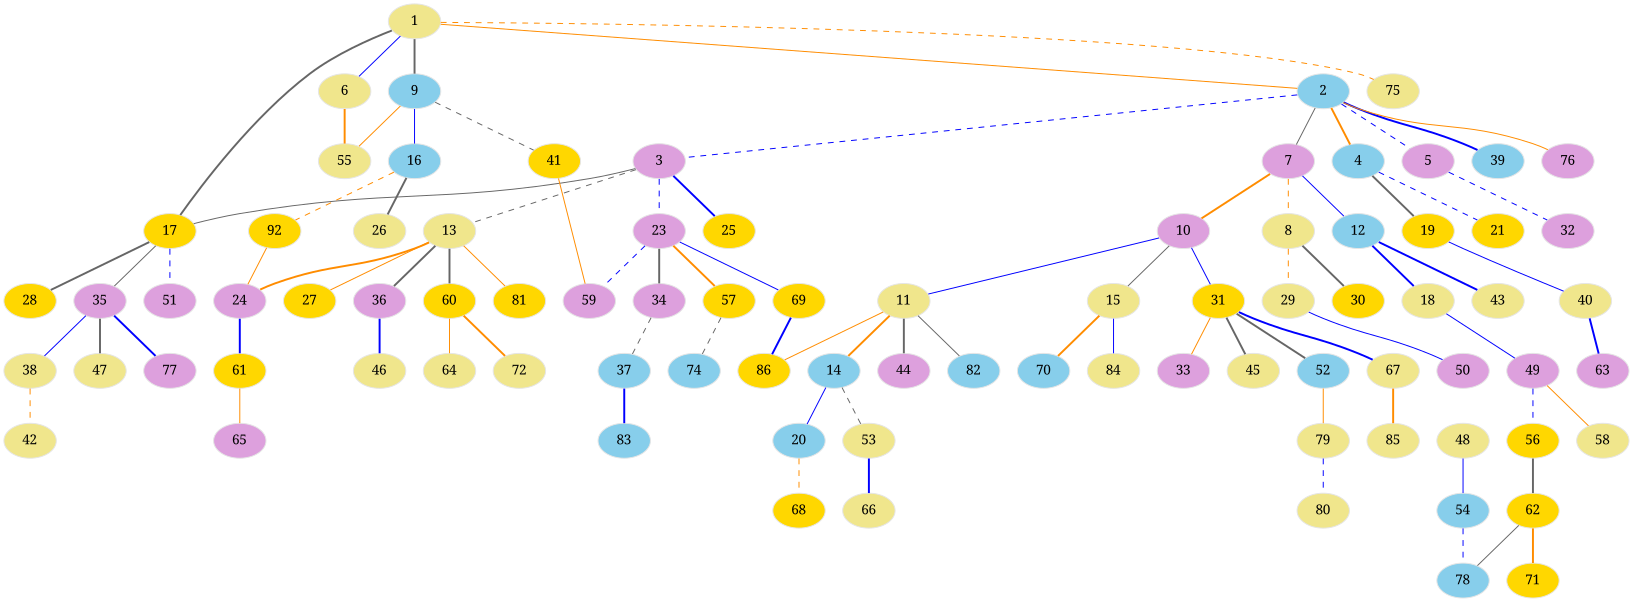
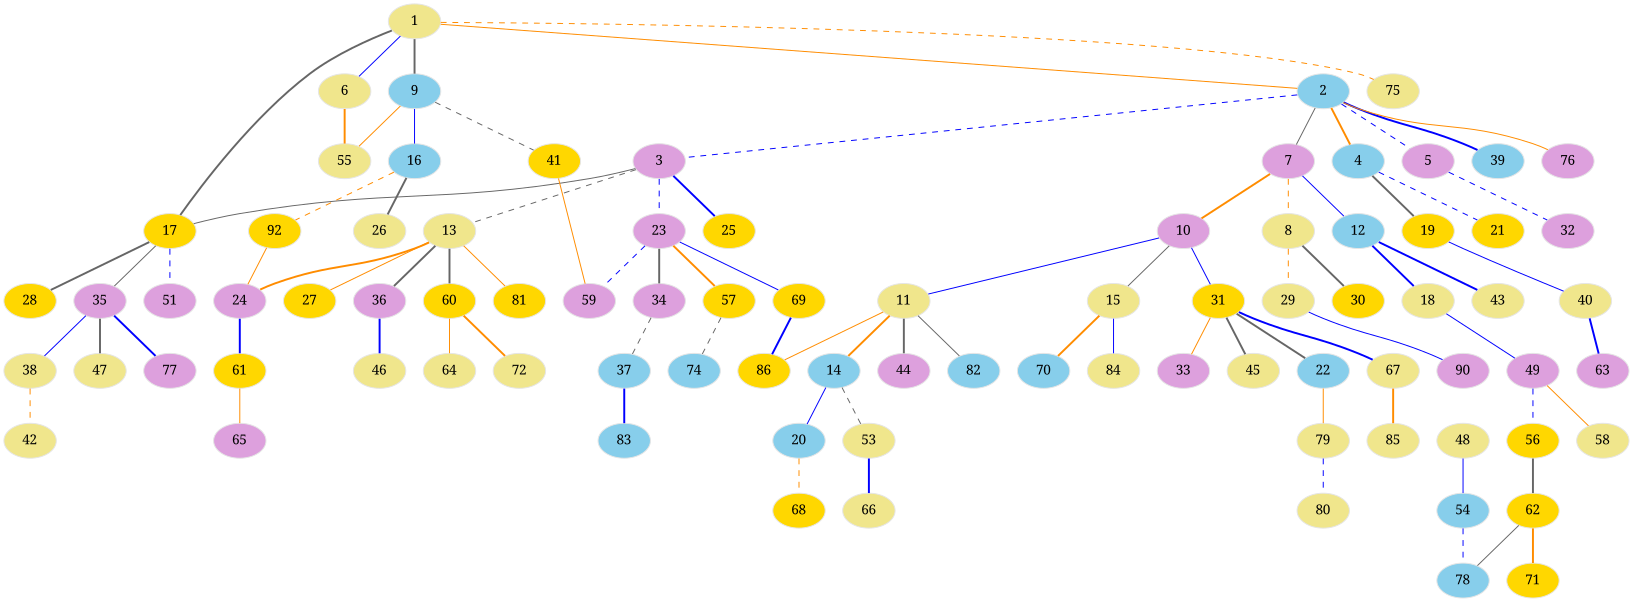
node "52": label "52" -> "22"
node "50": label "50" -> "90"
